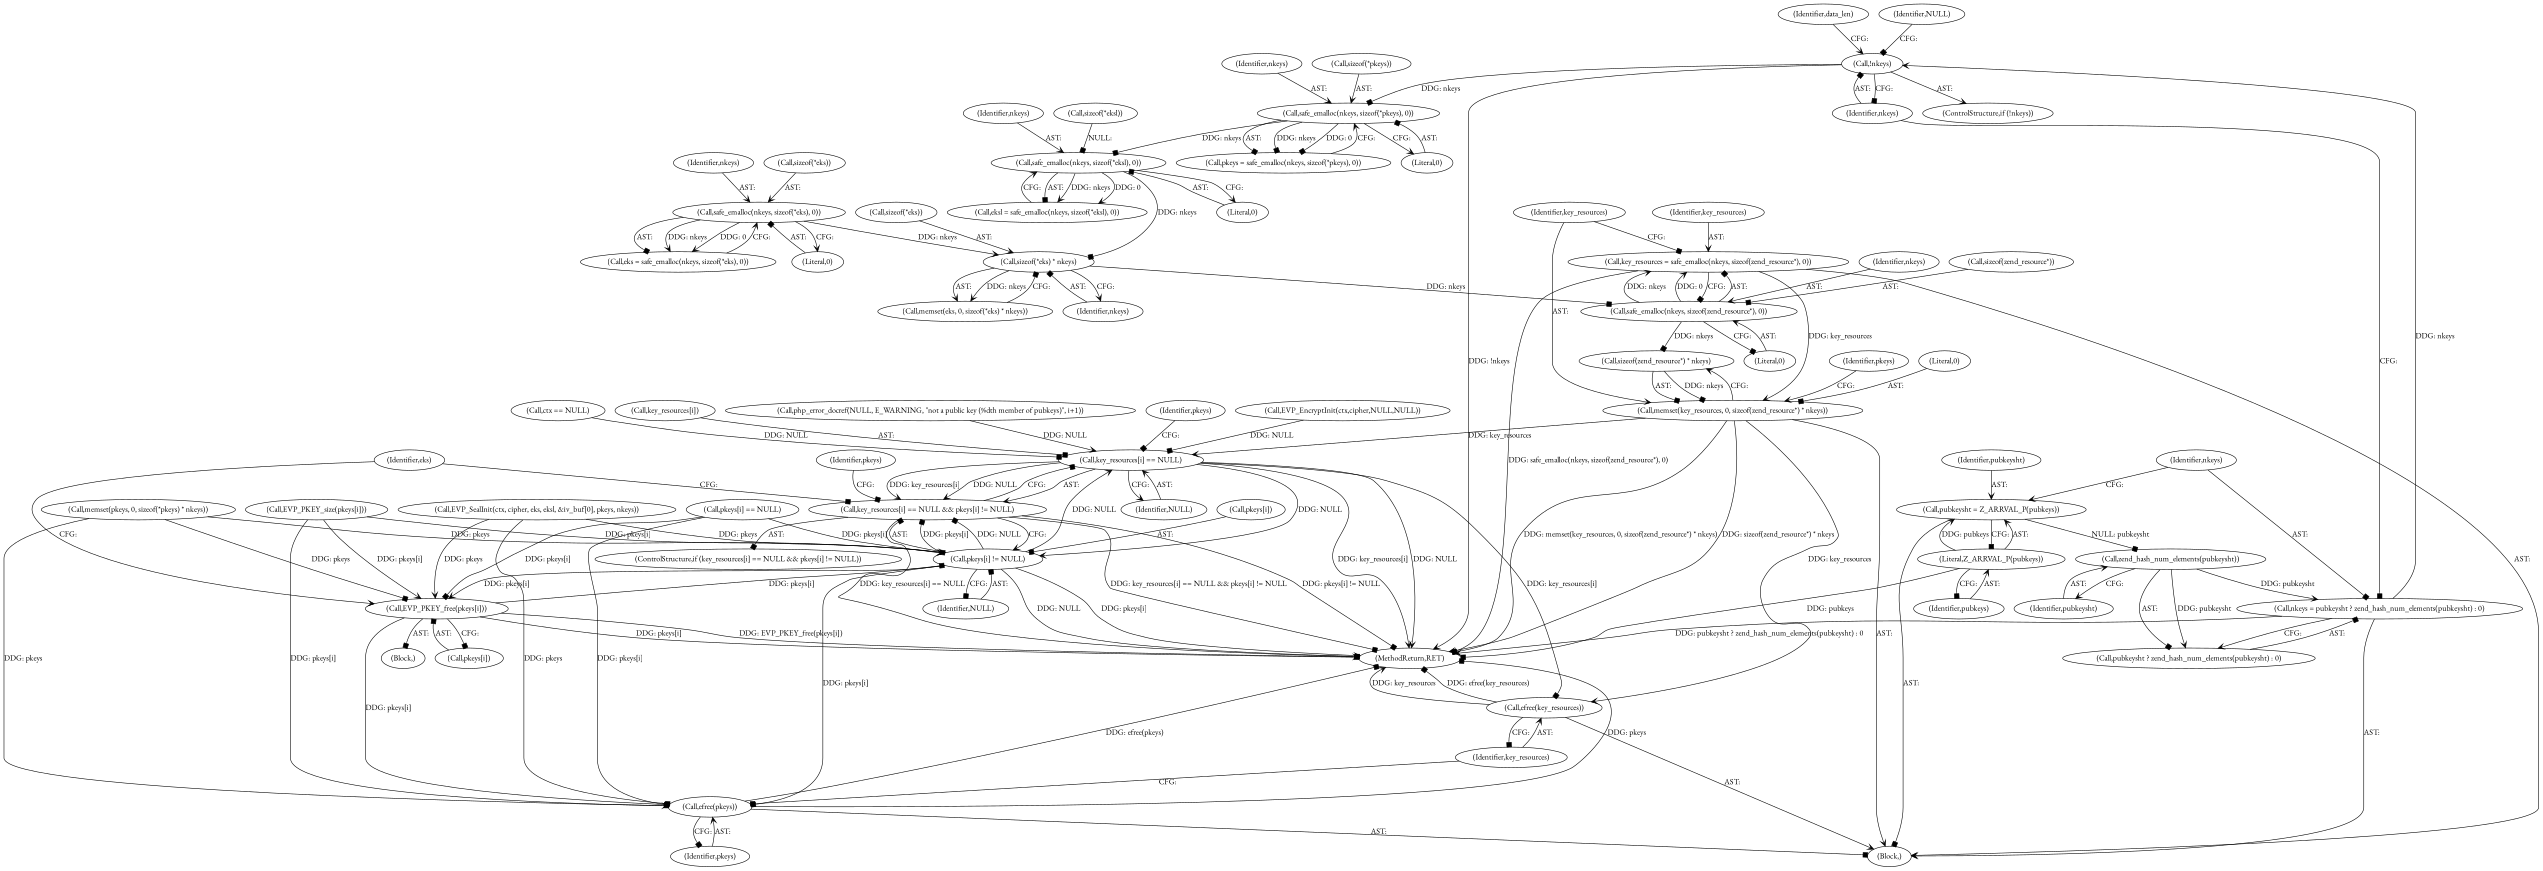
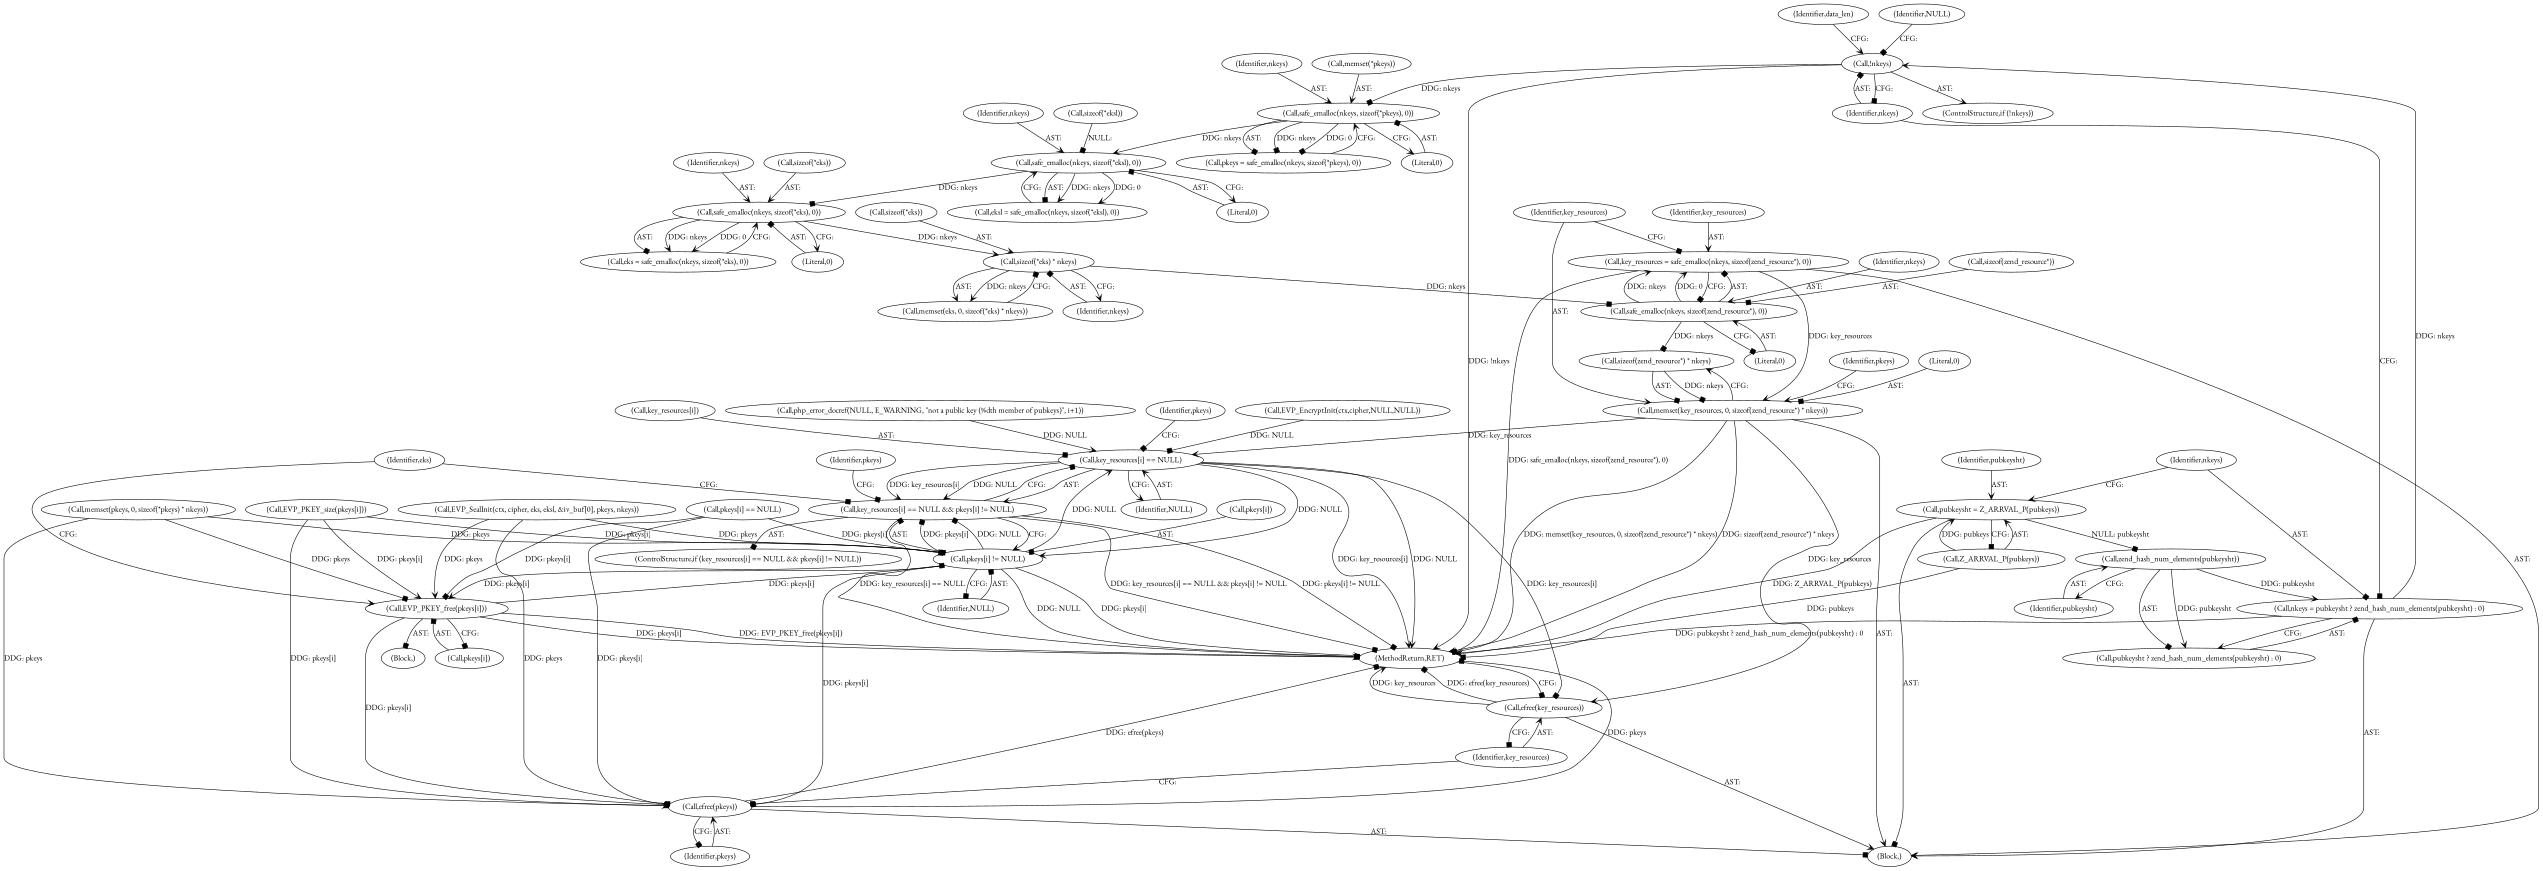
node "(Call,sizeof(*pkeys))": label "(Call,sizeof(*pkeys))" -> "(Call,memset(*pkeys))"
edge "(Call,safe_emalloc(nkeys, sizeof(*pkeys), 0))" -> "(Call,safe_emalloc(nkeys, sizeof(*eksl), 0))": arrowhead box -> vee
edge "(Call,safe_emalloc(nkeys, sizeof(*eksl), 0))" -> "(Call,sizeof(*eks) * nkeys)": now "(Call,safe_emalloc(nkeys, sizeof(*eksl), 0))" -> "(Call,safe_emalloc(nkeys, sizeof(*eks), 0))"
node "(Call,ctx == NULL)": removed
edge "(Call,pkeys[i] == NULL)" -> "(Call,pkeys[i] != NULL)": arrowhead vee -> box
edge "(Call,memset(pkeys, 0, sizeof(*pkeys) * nkeys))" -> "(Call,pkeys[i] != NULL)": arrowhead vee -> box
node "(Literal,Z_ARRVAL_P(pubkeys))": label "(Literal,Z_ARRVAL_P(pubkeys))" -> "(Call,Z_ARRVAL_P(pubkeys))"
edge "(Call,pubkeysht = Z_ARRVAL_P(pubkeys))" -> "(MethodReturn,RET)": added, label "DDG: Z_ARRVAL_P(pubkeys)"
node "(Identifier,pubkeys)": removed
edge "(MethodReturn,RET)" -> "(Call,efree(key_resources))": added, label "CFG:"
